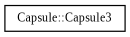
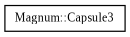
node "Capsule::Capsule3": label "Capsule::Capsule3" -> "Magnum::Capsule3"
